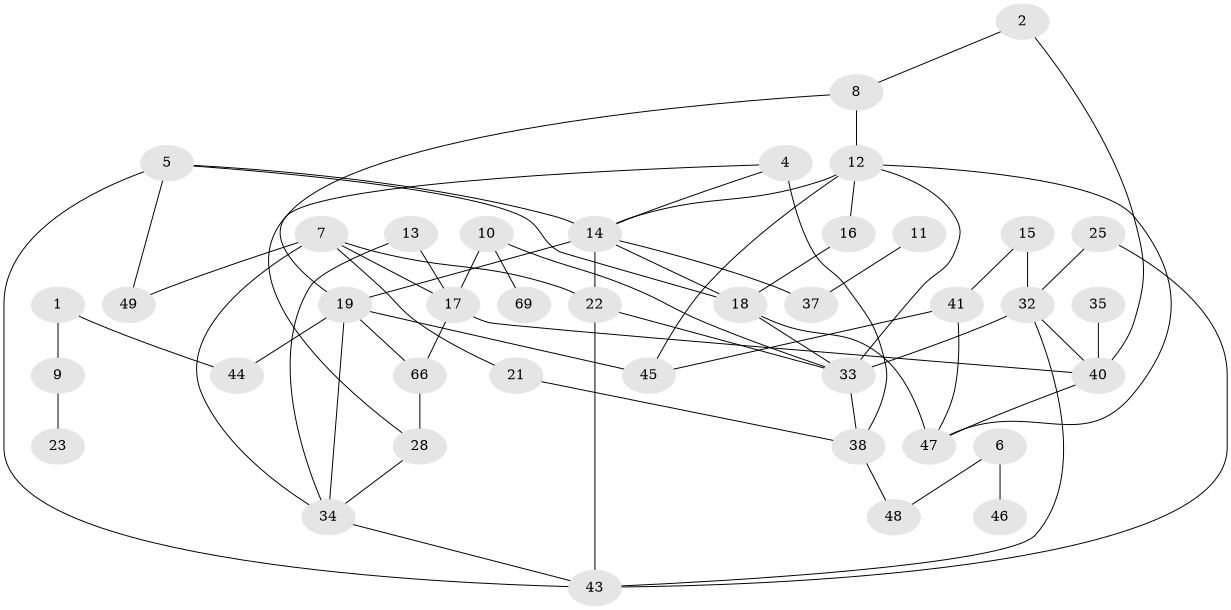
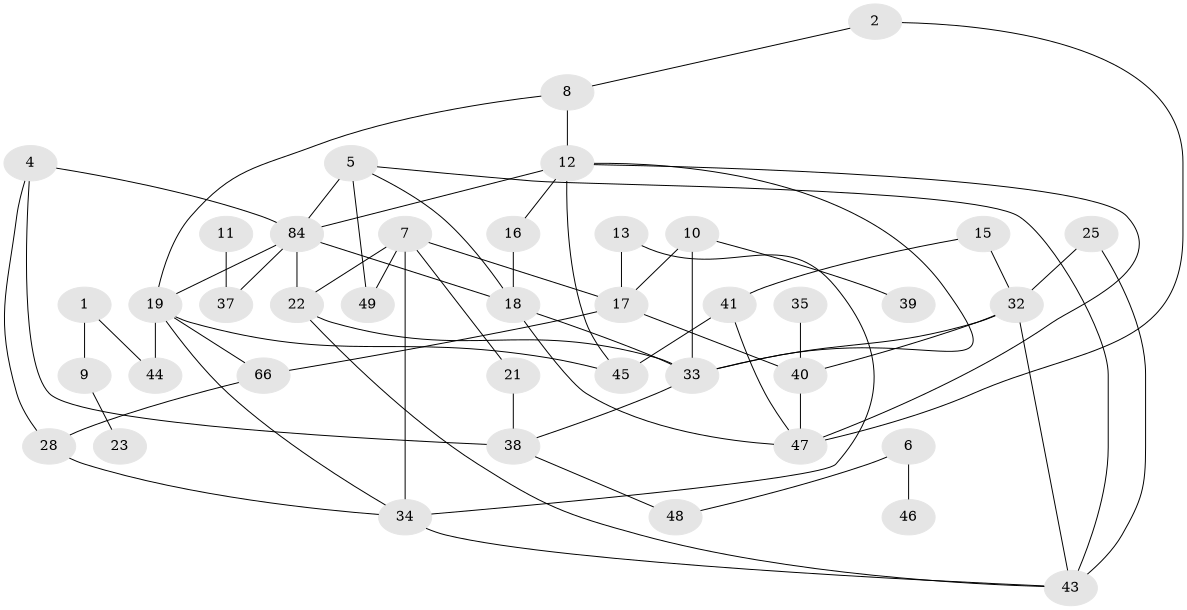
edge "2" -- "40": now "2" -- "47"
node "14": label "14" -> "84"
node "69": label "69" -> "39"
